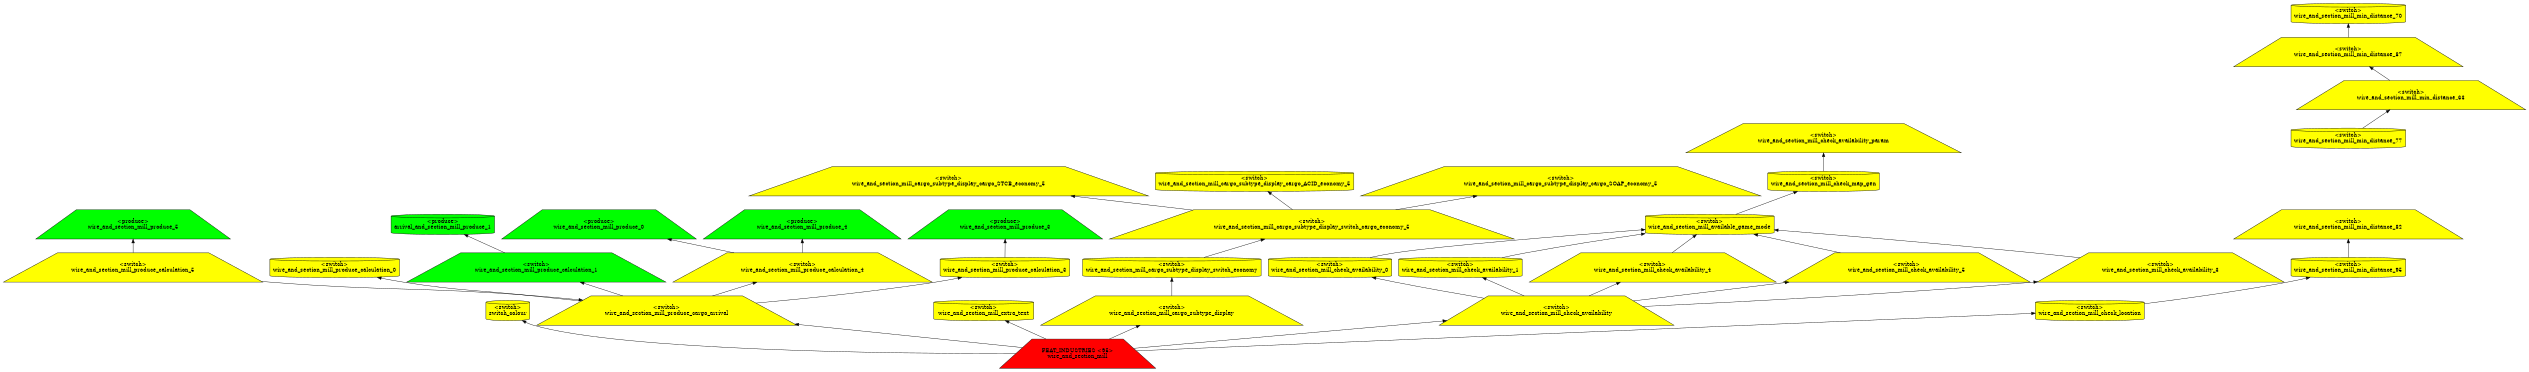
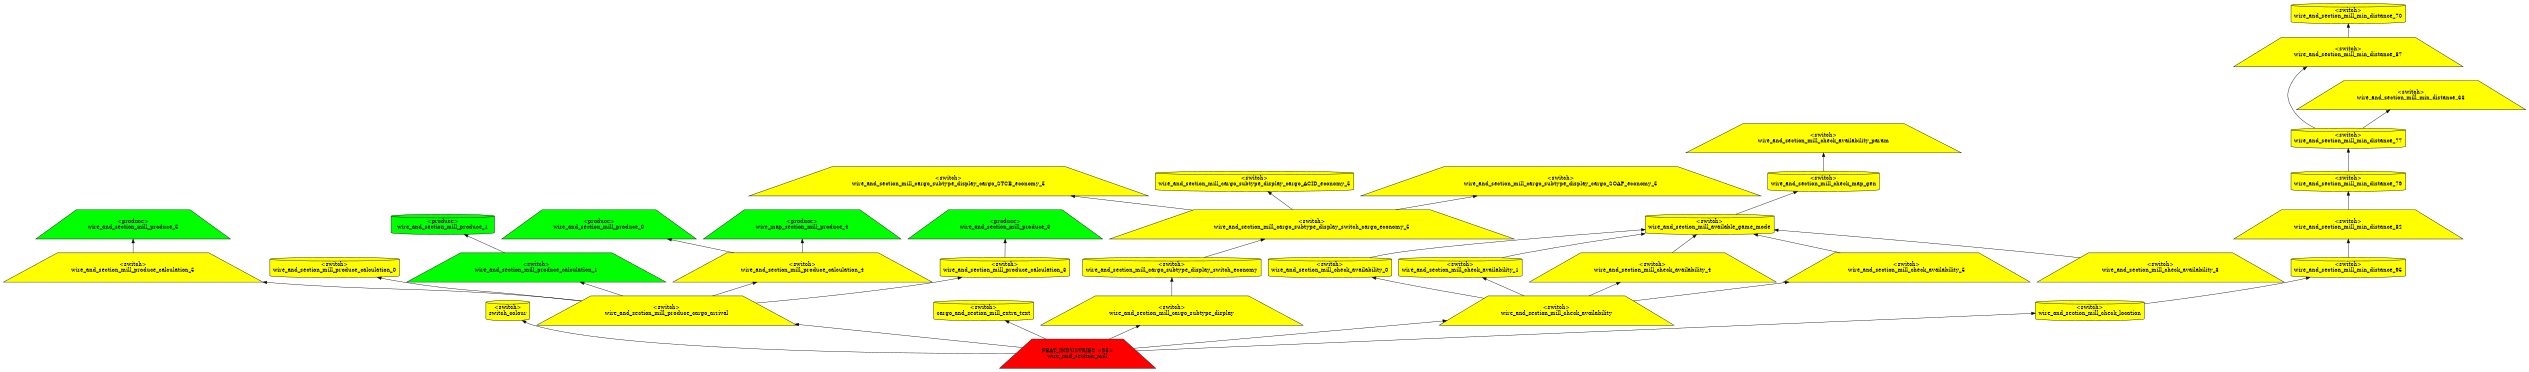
edge "<switch> wire_and_section_mill_min_distance_63" -> "<switch> wire_and_section_mill_min_distance_87": now "<switch> wire_and_section_mill_min_distance_77" -> "<switch> wire_and_section_mill_min_distance_87"
node "<switch> wire_and_section_mill_min_distance_79": added
node "<produce> arrival_and_section_mill_produce_1": label "<produce> arrival_and_section_mill_produce_1" -> "<produce> wire_and_section_mill_produce_1"
node "<produce> wire_and_section_mill_produce_4": label "<produce> wire_and_section_mill_produce_4" -> "<produce> wire_map_section_mill_produce_4"
edge "<switch> wire_and_section_mill_produce_calculation_5" -> "<switch> wire_and_section_mill_produce_cargo_arrival": reversed
edge "<switch> wire_and_section_mill_check_availability" -> "<switch> wire_and_section_mill_check_availability_3": removed
node "<switch> wire_and_section_mill_extra_text": label "<switch> wire_and_section_mill_extra_text" -> "<switch> cargo_and_section_mill_extra_text"
